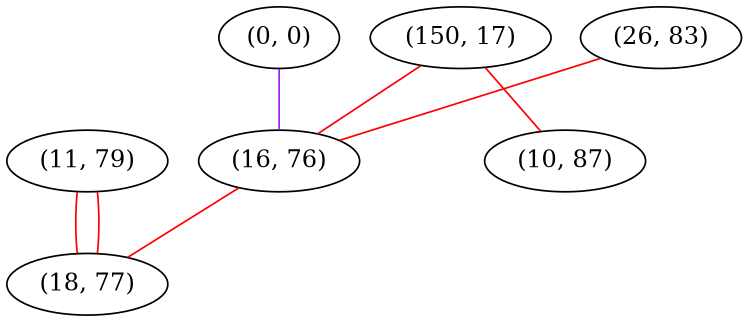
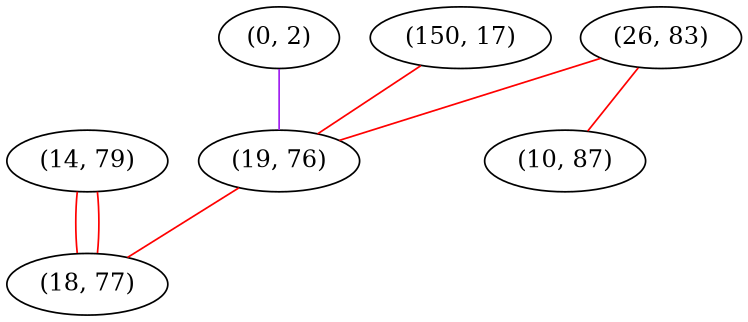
node "(0, 0)": label "(0, 0)" -> "(0, 2)"
edge "(150, 17)" -- "(10, 87)": now "(26, 83)" -- "(10, 87)"
node "(11, 79)": label "(11, 79)" -> "(14, 79)"
node "(16, 76)": label "(16, 76)" -> "(19, 76)"
